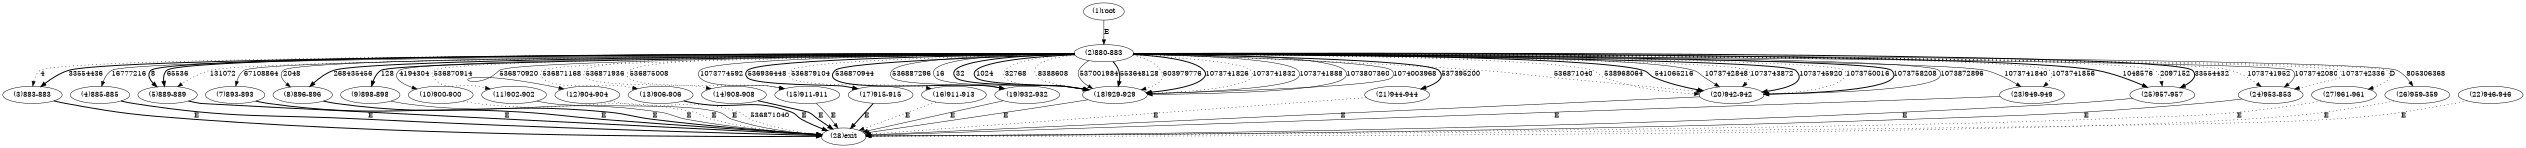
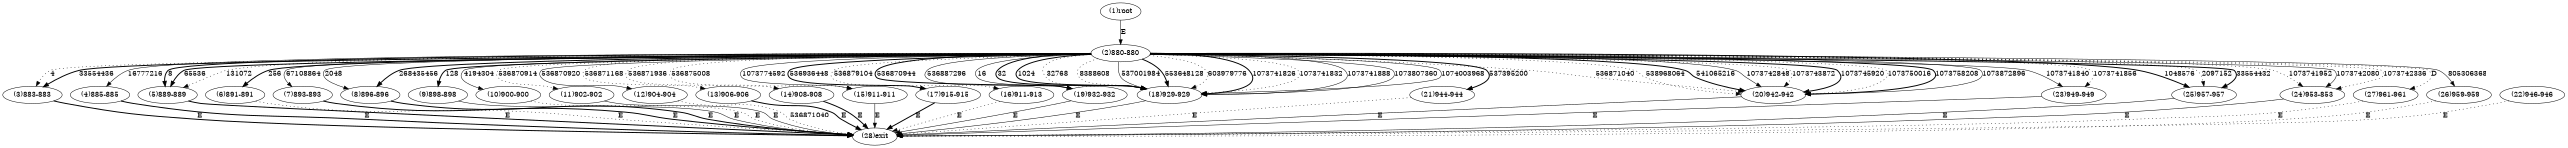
node "(2)880-883": label "(2)880-883" -> "(2)880-880"
node "(6)891-891": added
node "(26)959-359": label "(26)959-359" -> "(26)959-959"
